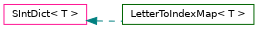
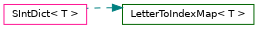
edge "LetterToIndexMap< T >" -> "SIntDict< T >": reversed
